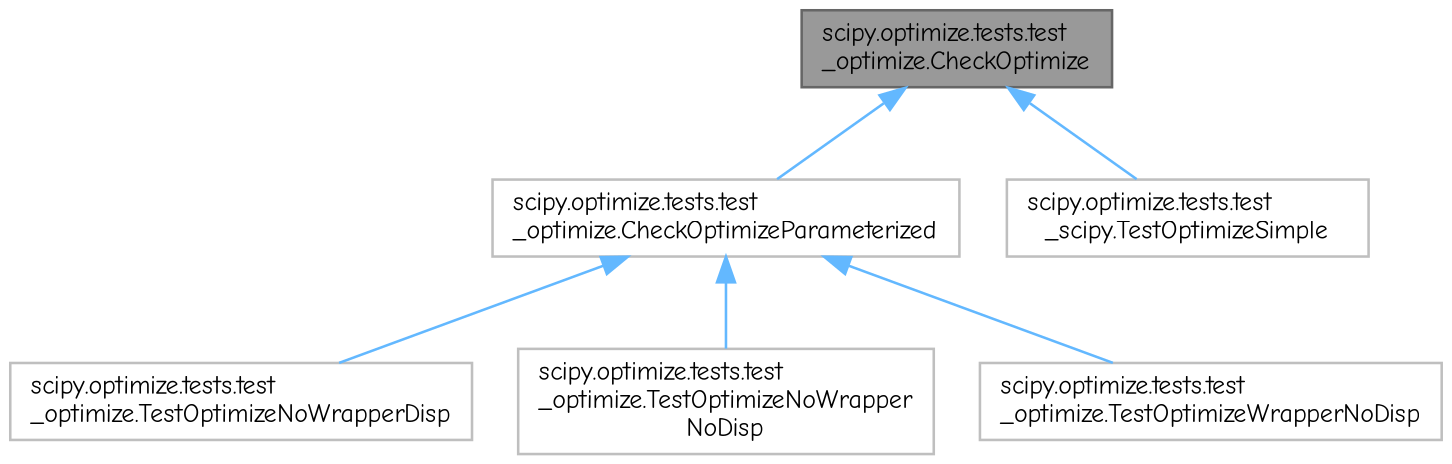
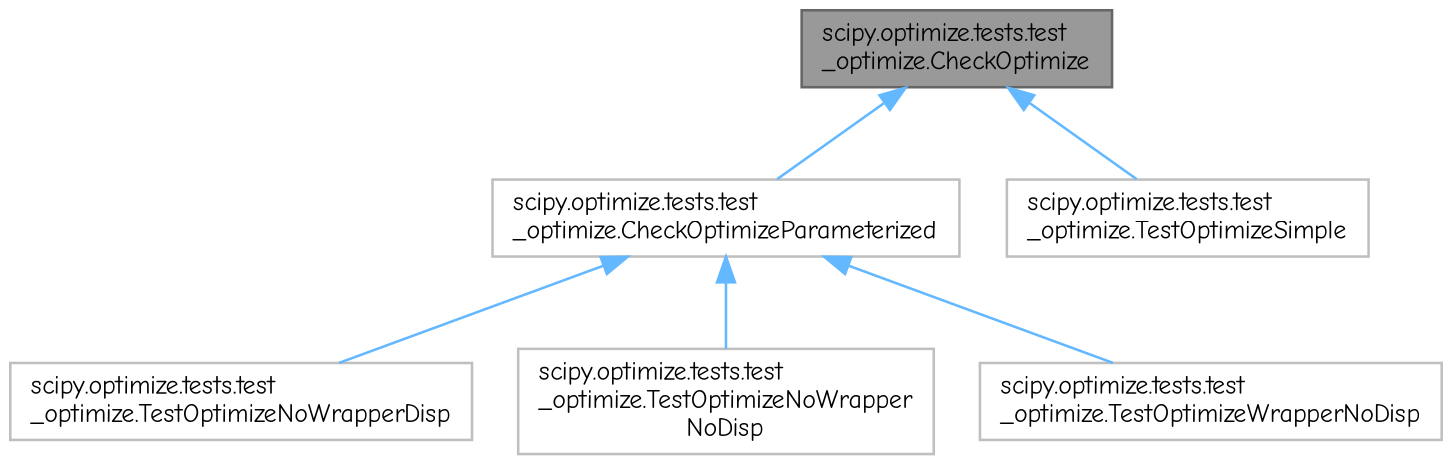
node "scipy.optimize.tests.test _scipy.TestOptimizeSimple": label "scipy.optimize.tests.test _scipy.TestOptimizeSimple" -> "scipy.optimize.tests.test _optimize.TestOptimizeSimple"
